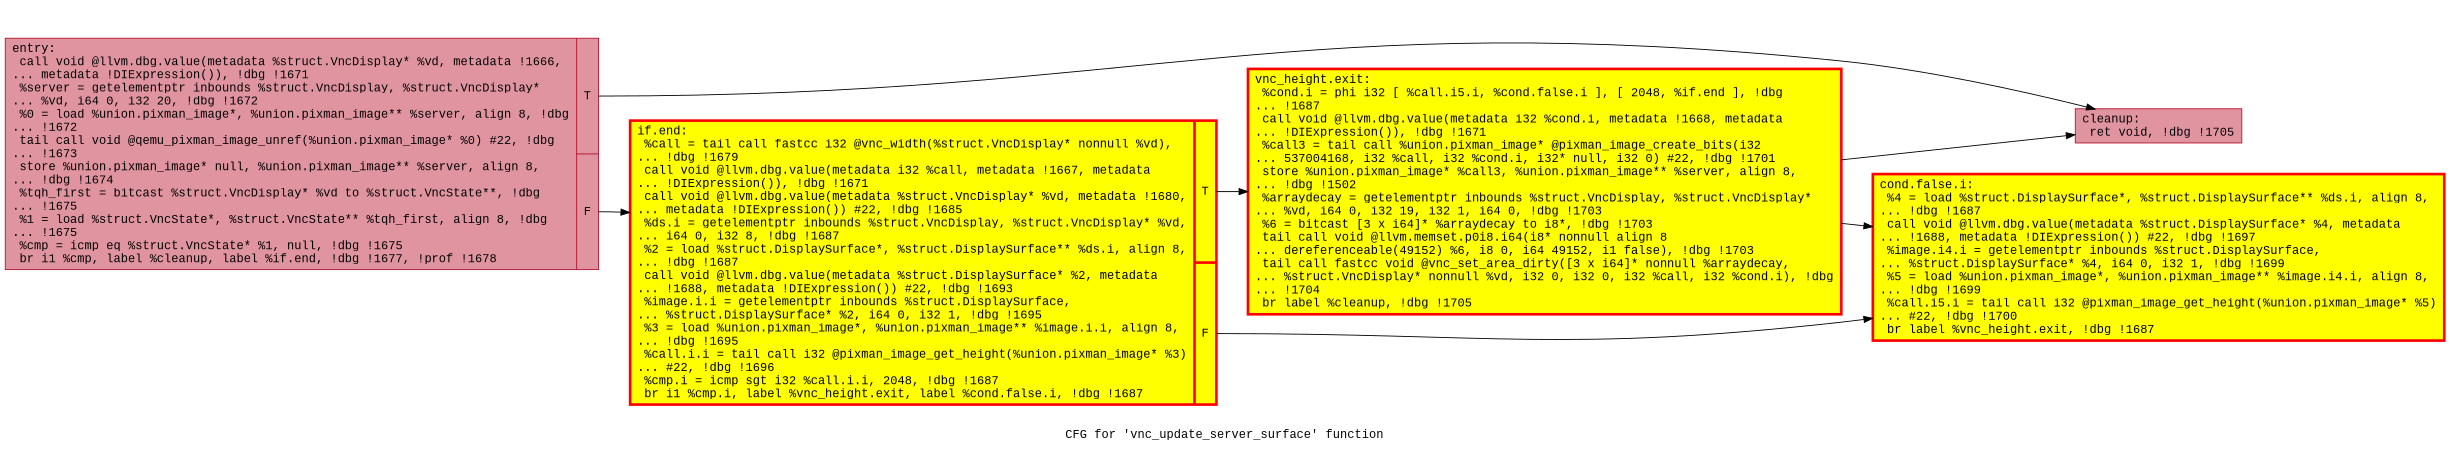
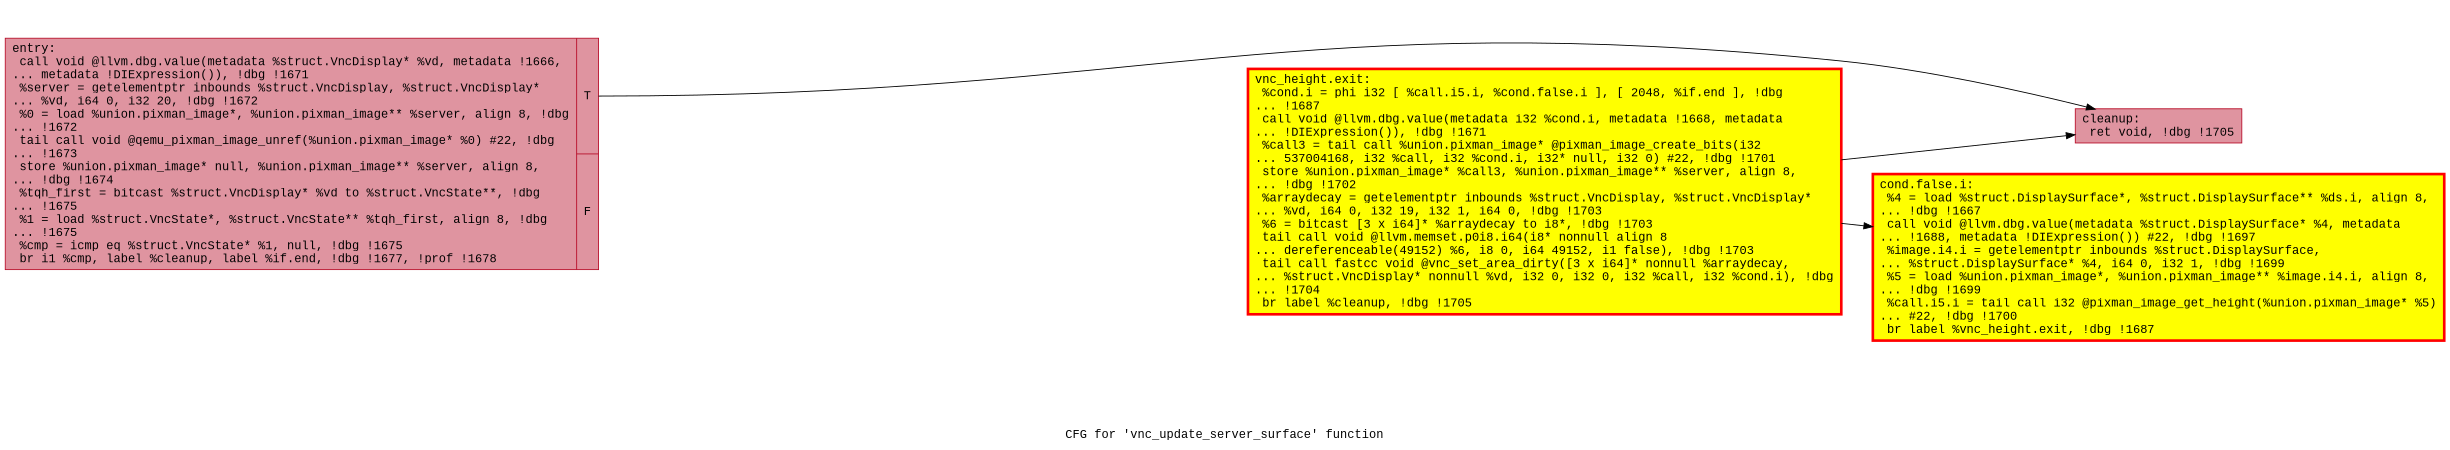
node "vnc_height.exit:": text "... !dbg !1502" -> "... !dbg !1702"
node "cond.false.i:": text "... !dbg !1687" -> "... !dbg !1667"
node "if.end:": removed
